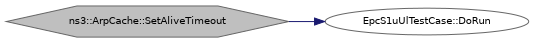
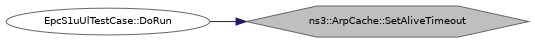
edge "ns3::ArpCache::SetAliveTimeout" -> "EpcS1uUlTestCase::DoRun": reversed
